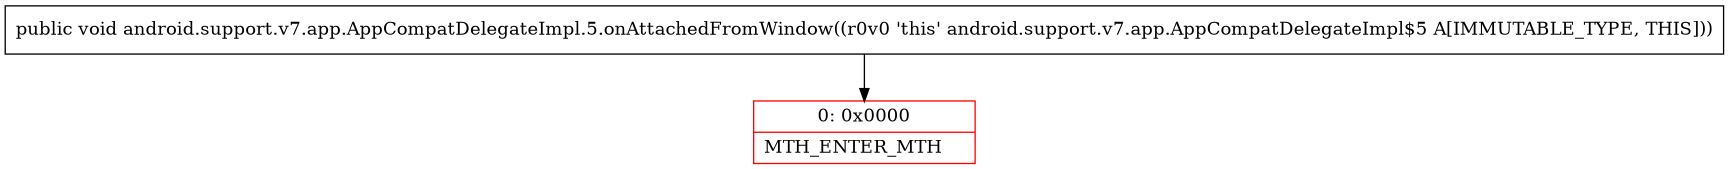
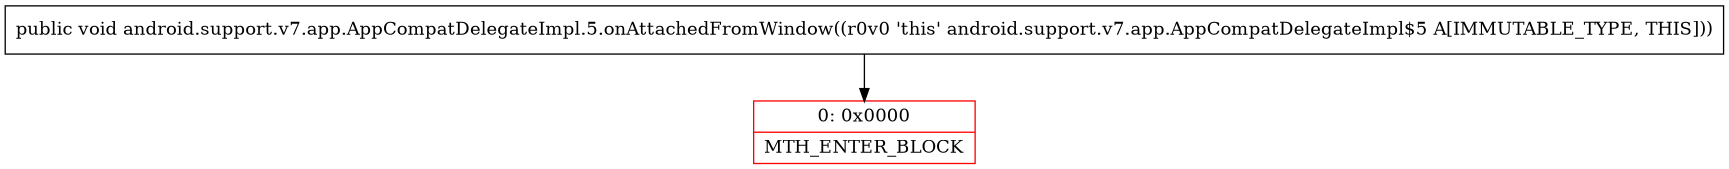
node "0: 0x0000": text "MTH_ENTER_MTH" -> "MTH_ENTER_BLOCK"
